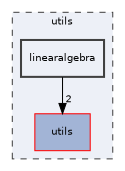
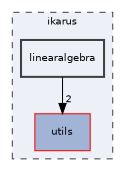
cluster "utils": label "utils" -> "ikarus"
